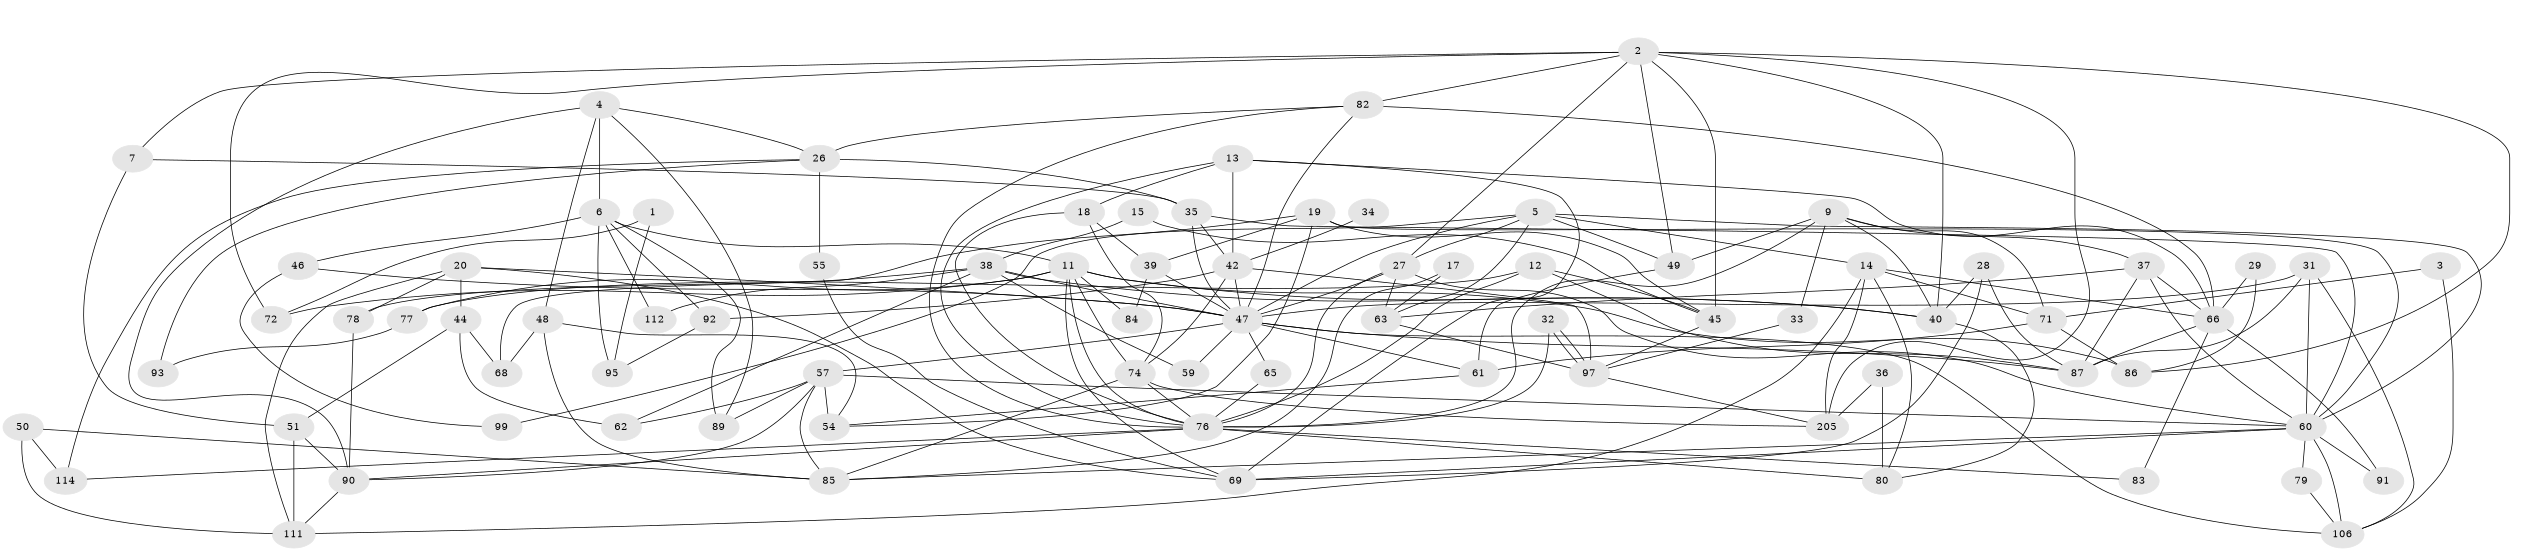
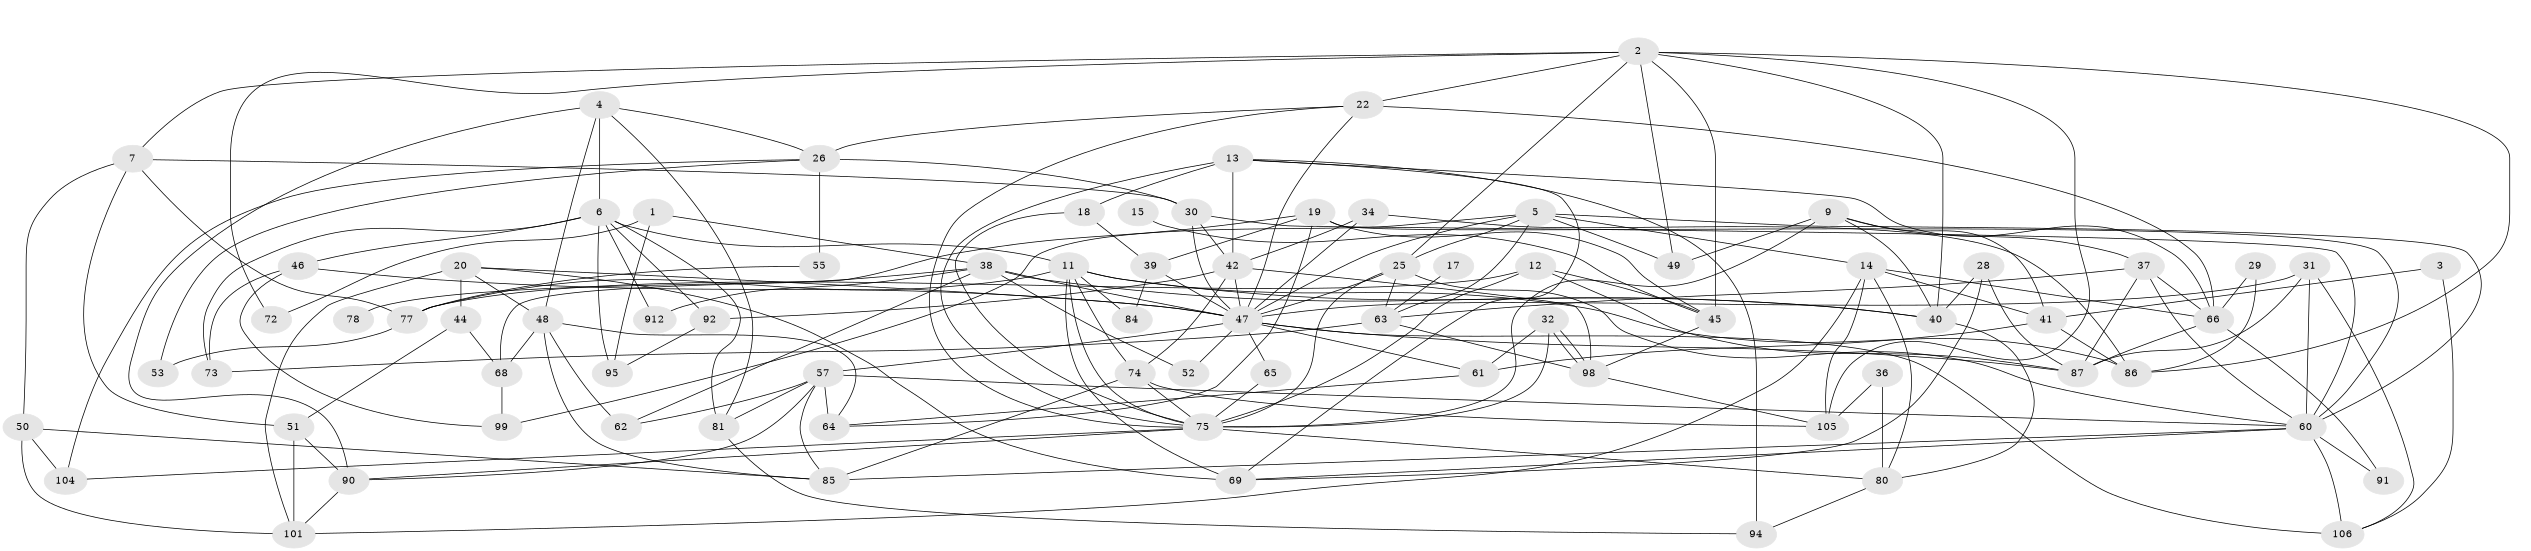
node "82": label "82" -> "22"
node "35": label "35" -> "30"
edge "34" -- "86": added
edge "15" -- "38": now "1" -- "38"
edge "7" -- "50": added
edge "34" -- "47": added
node "27": label "27" -> "25"
edge "7" -- "77": added
edge "49" -- "61": now "32" -- "61"
edge "20" -- "78": now "20" -- "48"
edge "11" -- "72": removed
edge "18" -- "74": removed
node "112": label "112" -> "912"
node "33": removed
node "71": label "71" -> "41"
node "93": label "93" -> "53"
node "73": added
node "59": label "59" -> "52"
node "97": label "97" -> "98"
edge "78" -- "90": removed
edge "68" -- "99": added
edge "44" -- "62": now "48" -- "62"
edge "55" -- "69": now "55" -- "77"
node "89": label "89" -> "81"
node "54": label "54" -> "64"
node "76": label "76" -> "75"
node "205": label "205" -> "105"
edge "17" -- "85": removed
node "114": label "114" -> "104"
node "83": removed
node "79": removed
node "111": label "111" -> "101"
node "94": added
